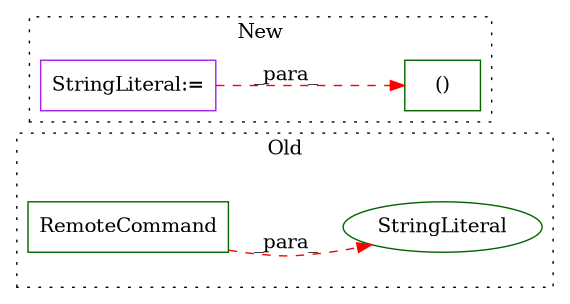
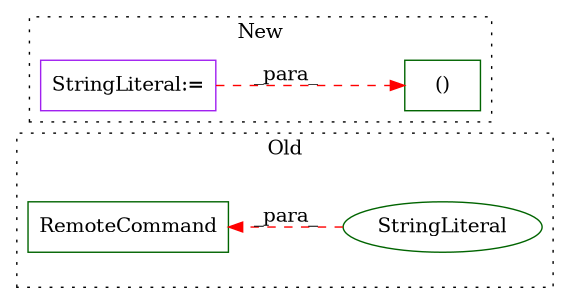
edge "RemoteCommand" -> "StringLiteral": reversed
